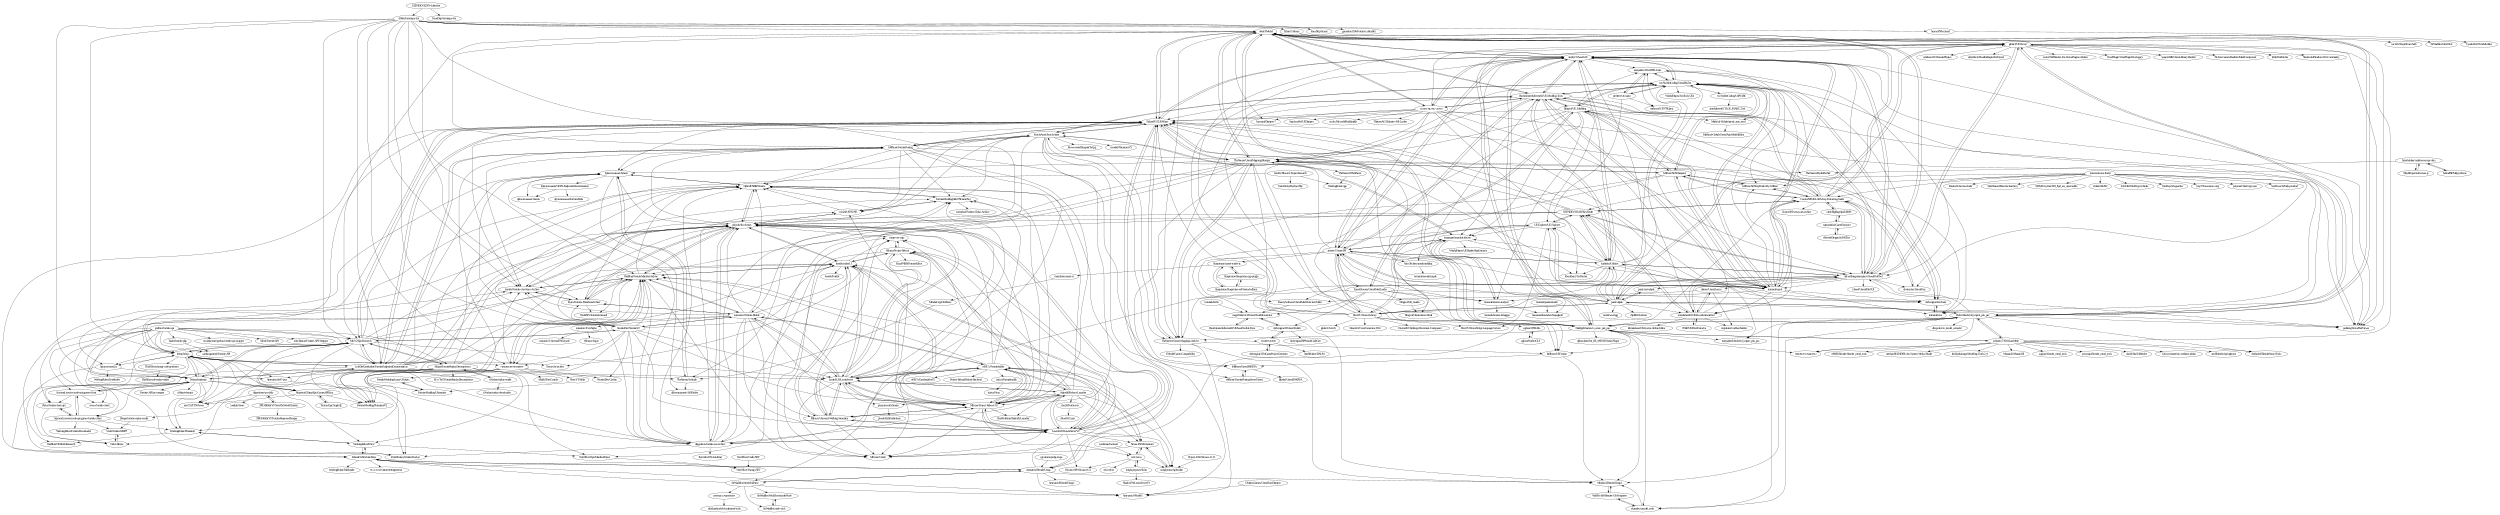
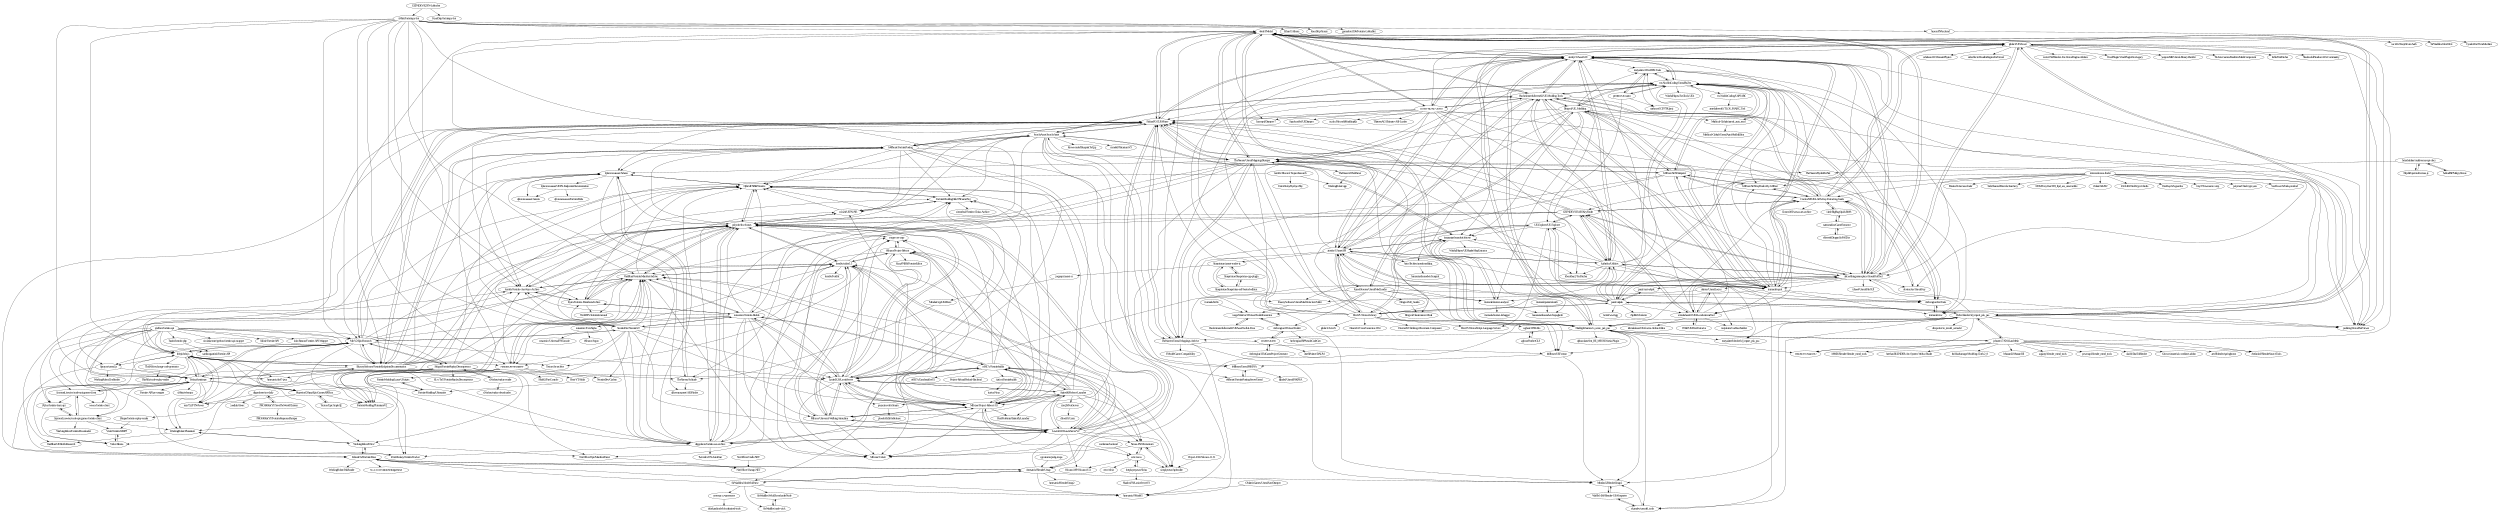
edge "atenfyr/UAssetAPI" -> "rm-NoobInCoding/UnrealReZen": added
node "matyalatte/uasset-rs": label "matyalatte/uasset-rs" -> "jorgenpt/uasset-rs"
node "fortnitetimevault/unpak": label "fortnitetimevault/unpak" -> "bananaturtlesandwich/unpak"
node "LeleDerGrasshalmi/FortniteEndpointsDocumentation": label "LeleDerGrasshalmi/FortniteEndpointsDocumentation" -> "IllusorySoftware/FortniteEndpointsDocumentation"
